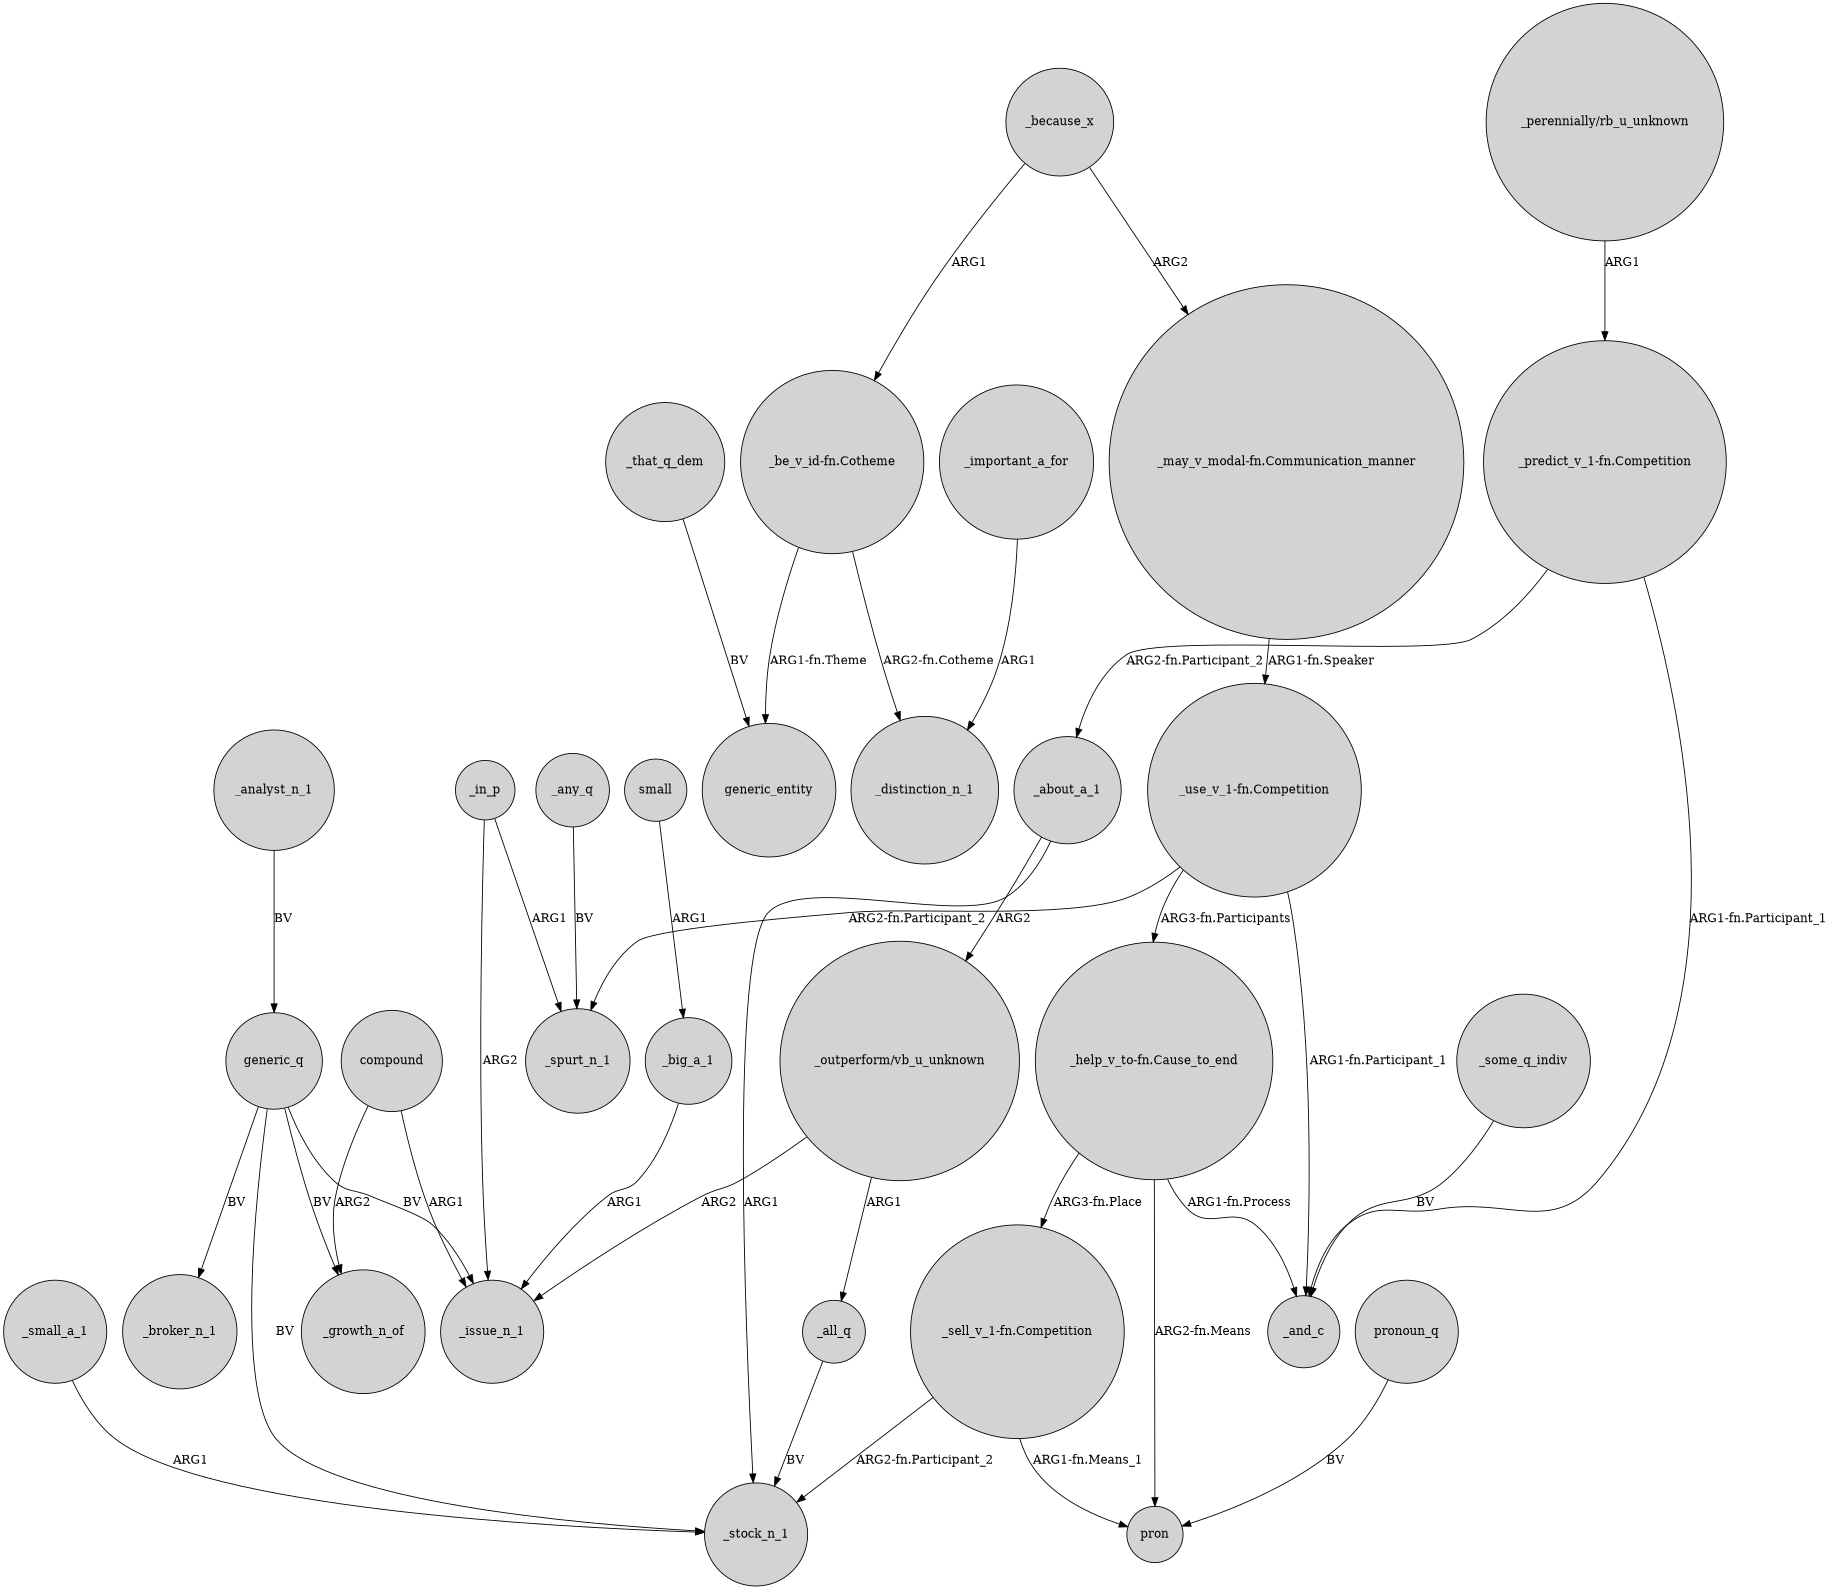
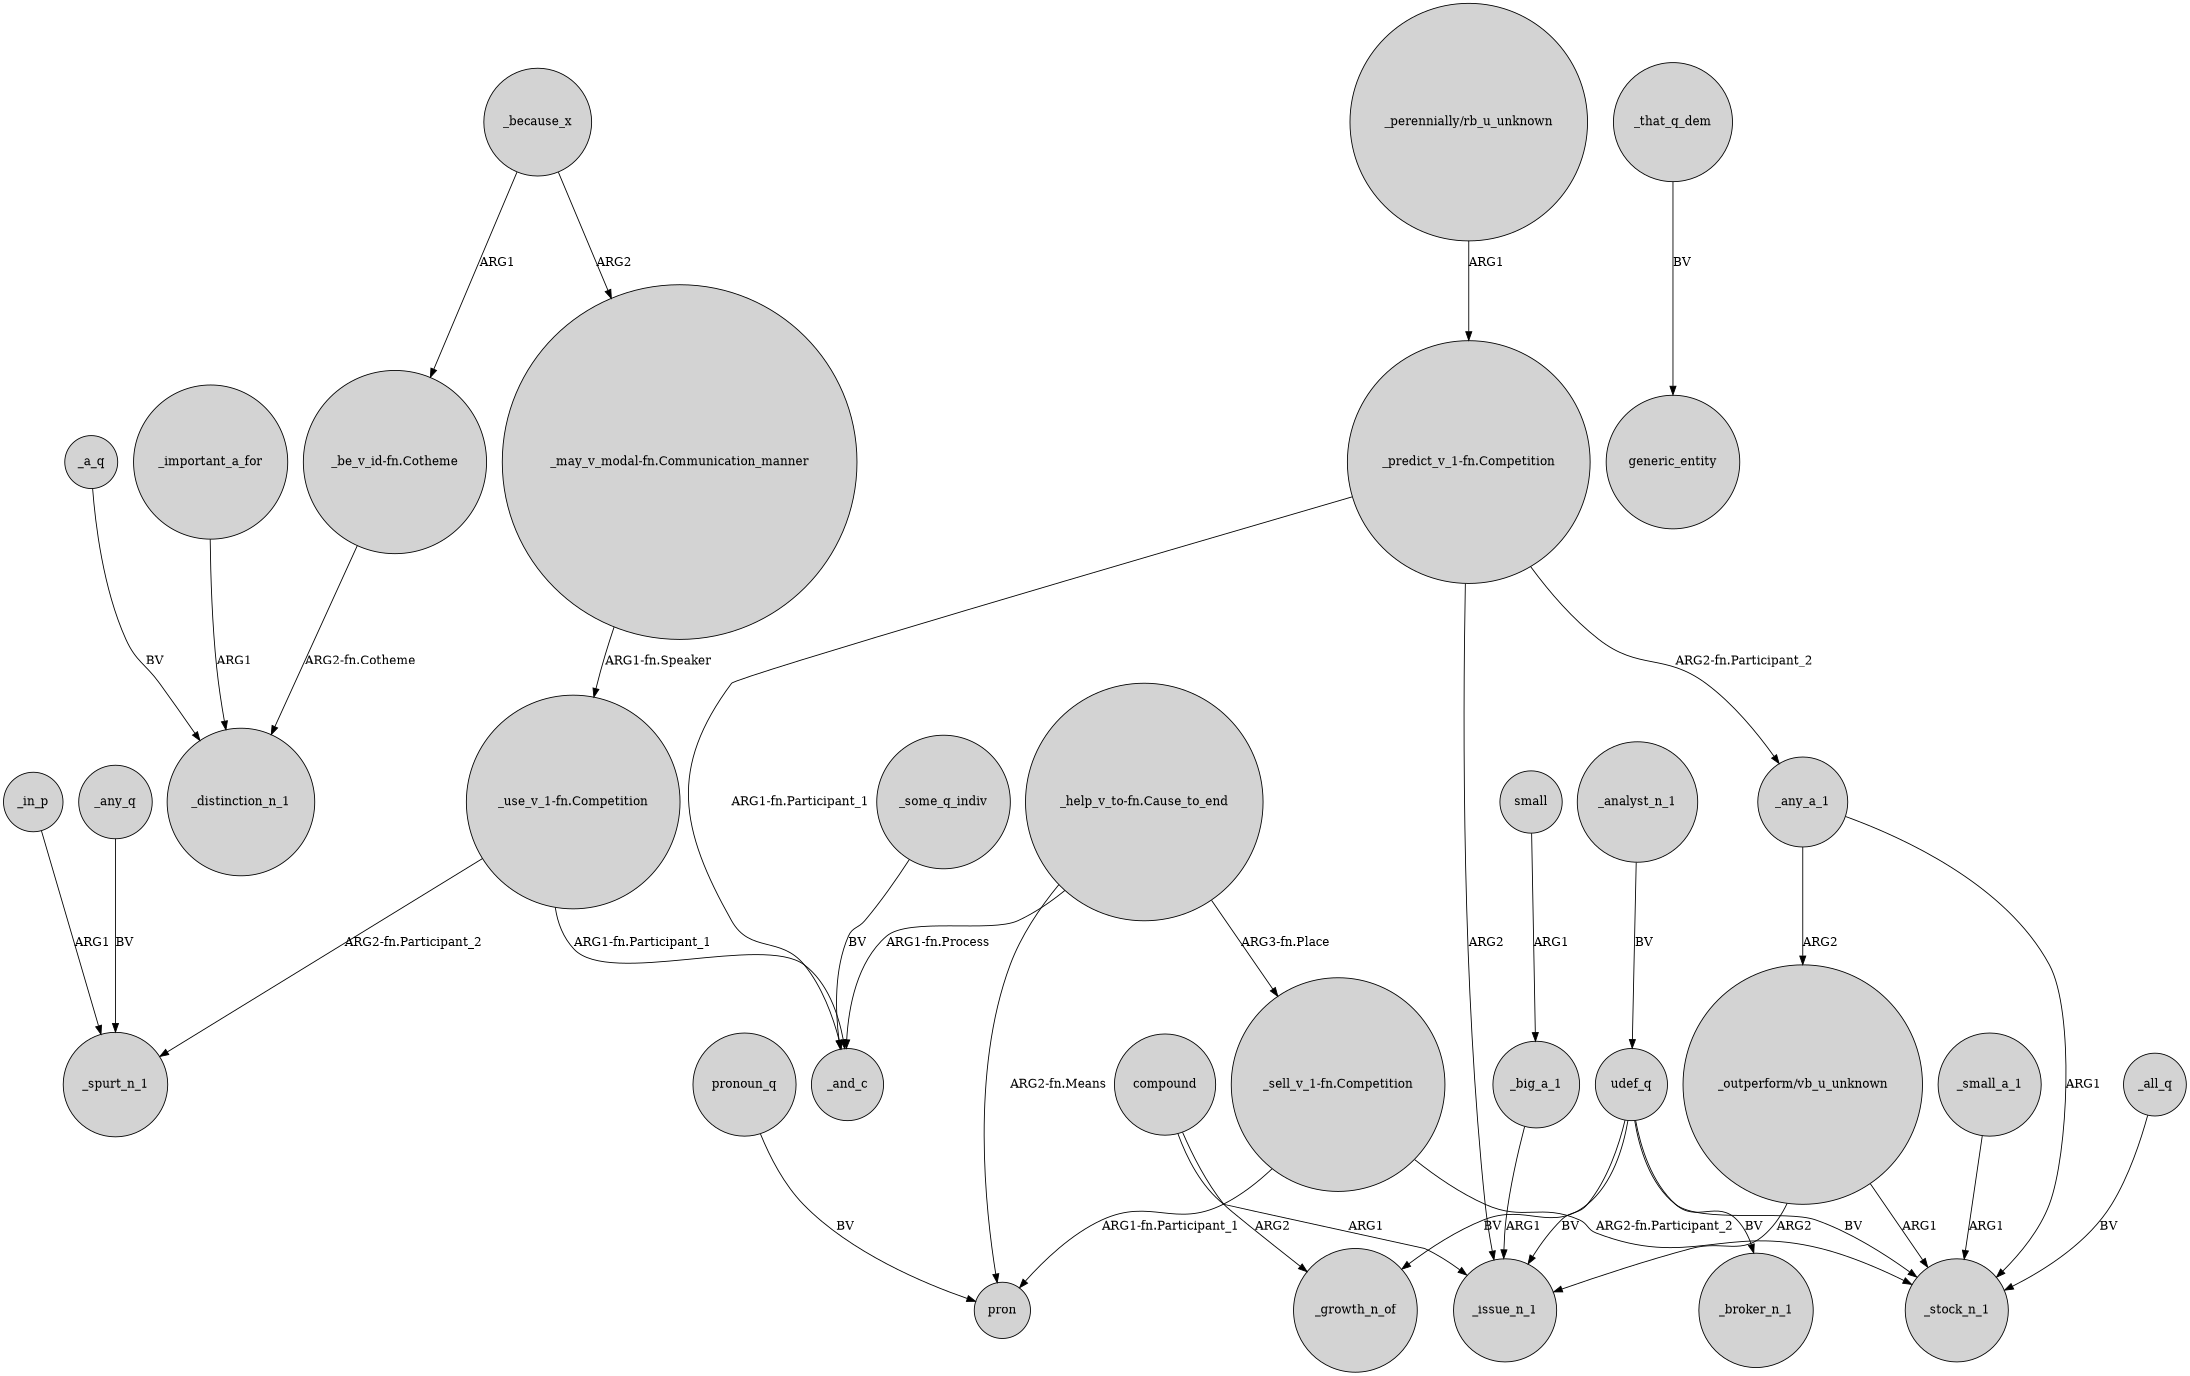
node "_a_q": added
edge "_be_v_id-fn.Cotheme" -> "generic_entity": removed, label "ARG1-fn.Theme"
node "_about_a_1": label "_about_a_1" -> "_any_a_1"
edge "_use_v_1-fn.Competition" -> "_help_v_to-fn.Cause_to_end": removed, label "ARG3-fn.Participants"
edge "_in_p" -> "_issue_n_1": now "_predict_v_1-fn.Competition" -> "_issue_n_1"
node "generic_q": label "generic_q" -> "udef_q"
edge "_outperform/vb_u_unknown" -> "_all_q": now "_outperform/vb_u_unknown" -> "_stock_n_1"
edge "_sell_v_1-fn.Competition" -> "pron": label "ARG1-fn.Means_1" -> "ARG1-fn.Participant_1"
